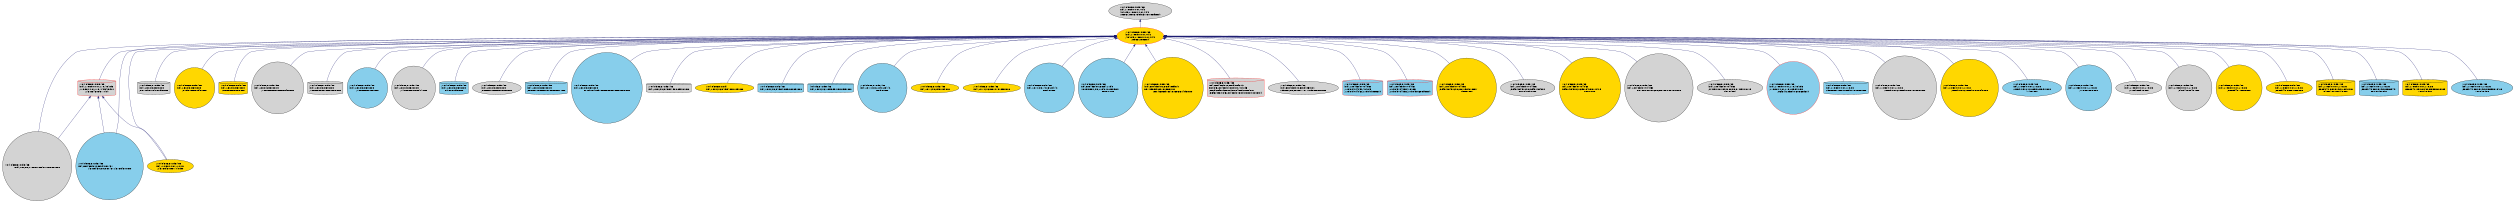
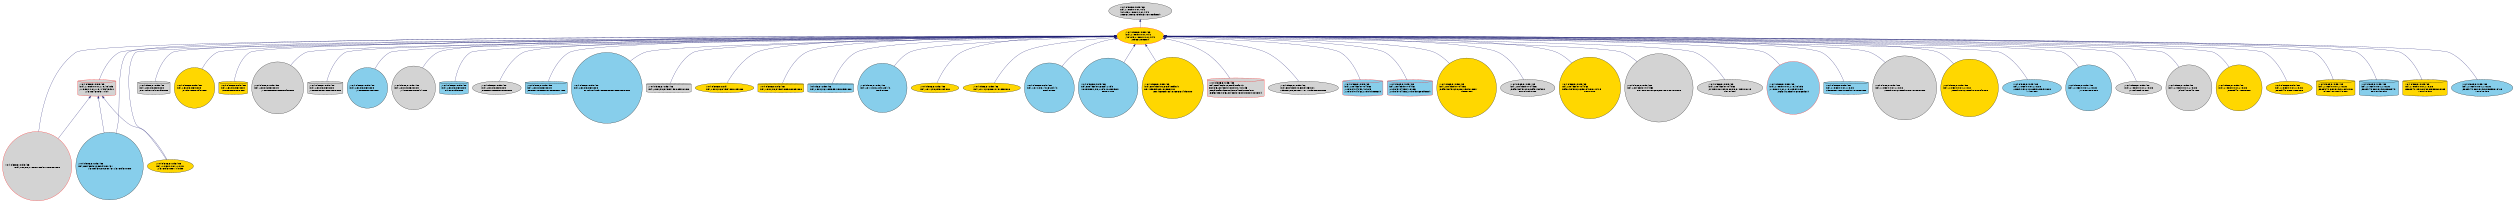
node "/workplace/avs-device -sdk/ADSL/src/DirectiveSequencer.cpp": fillcolor skyblue -> gold
node "/workplace/avs-device -sdk/ACL/src/AVSConnectionManager.cpp": color black -> red
